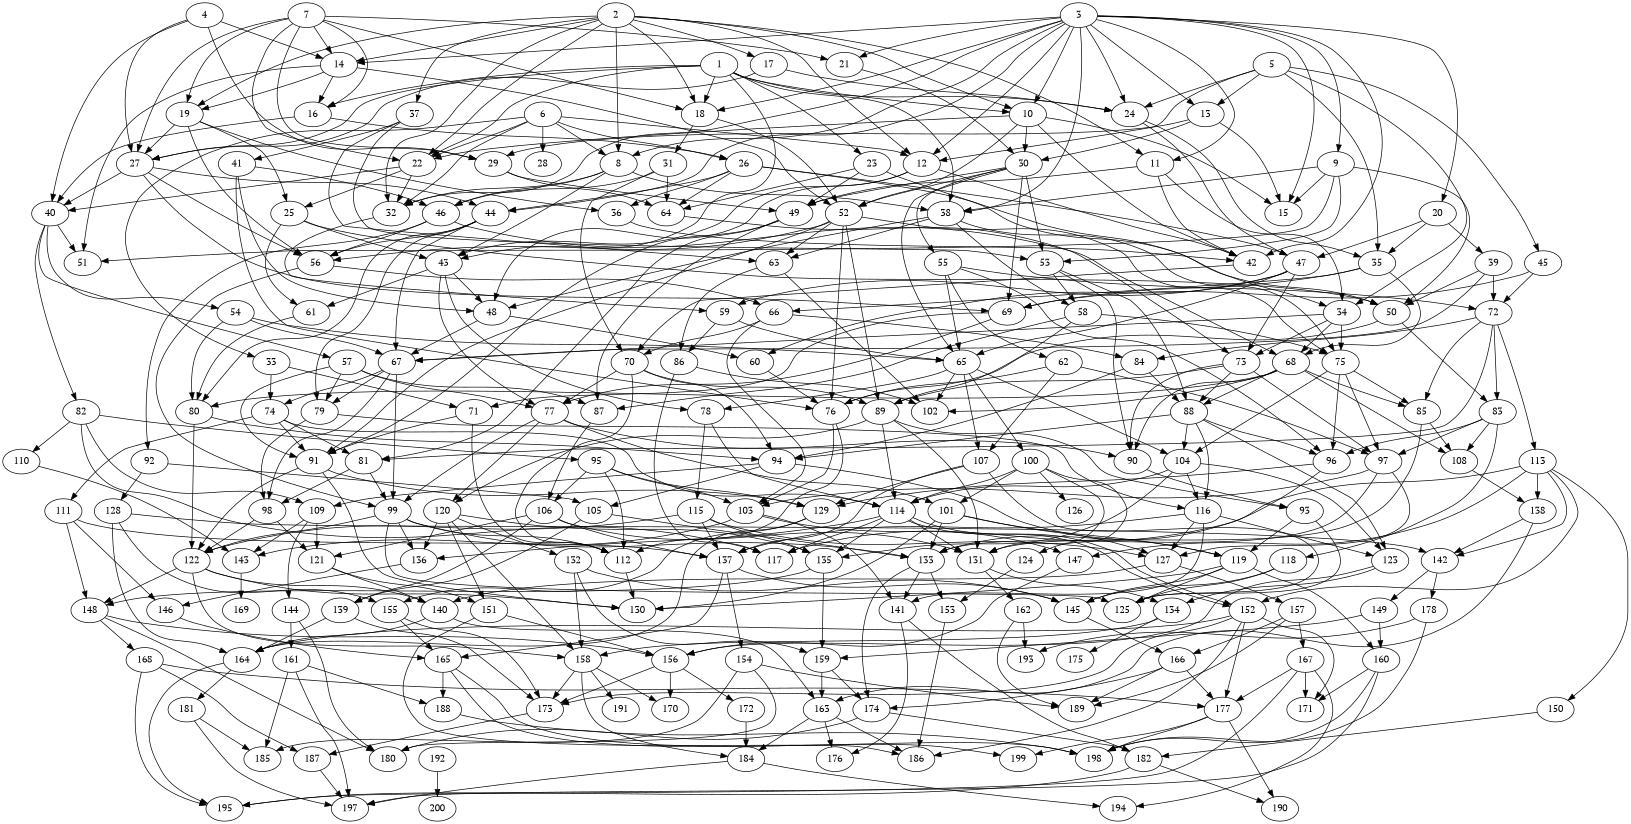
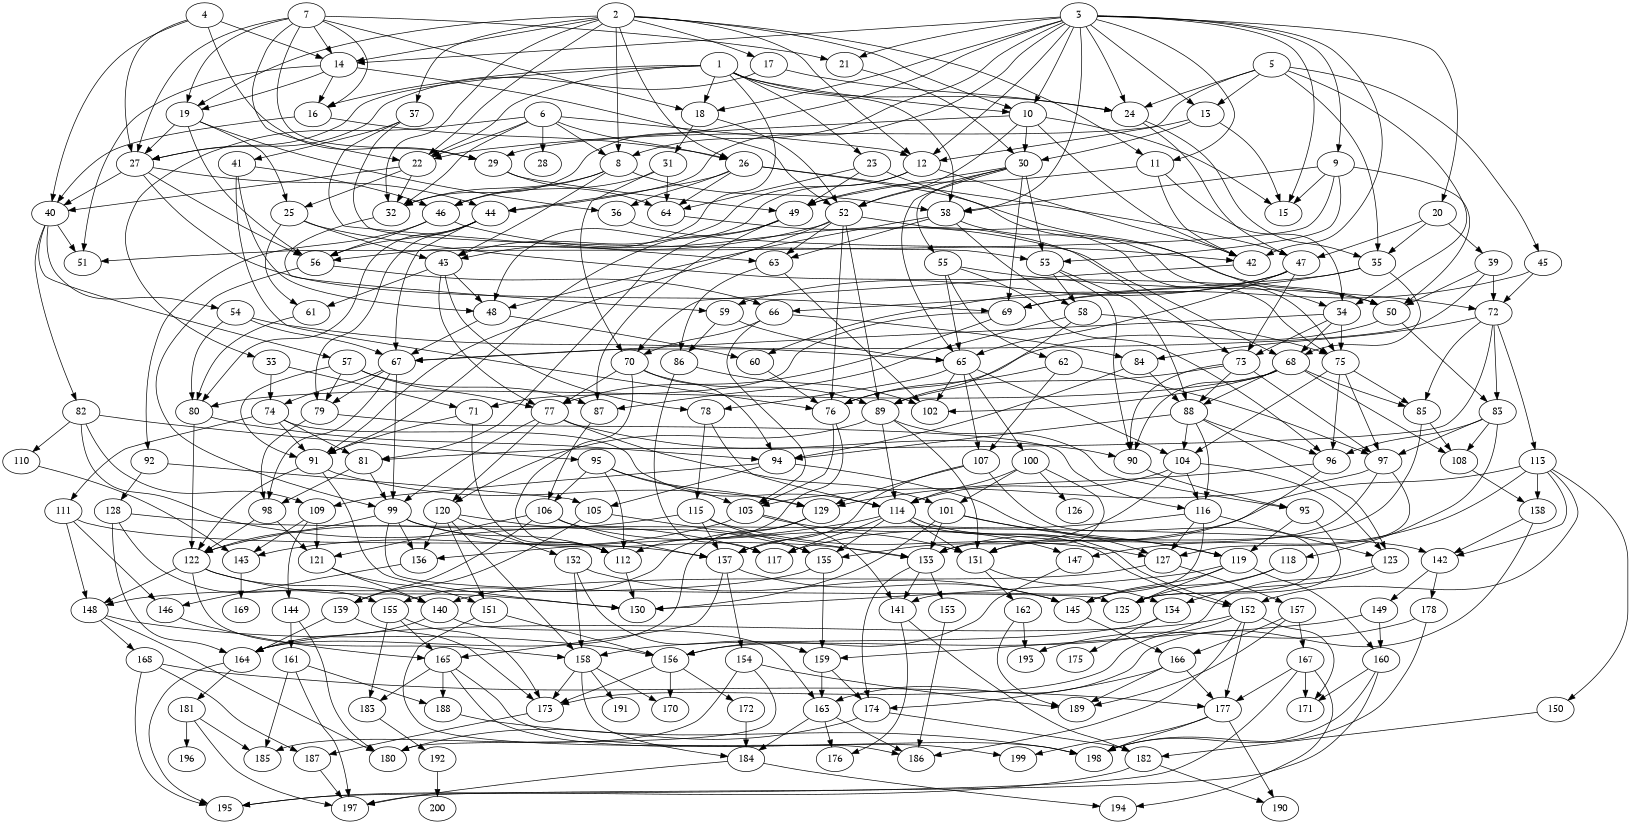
edge "2" -> "18": now "2" -> "26"
node "124": removed
node "183": added
node "196": added
